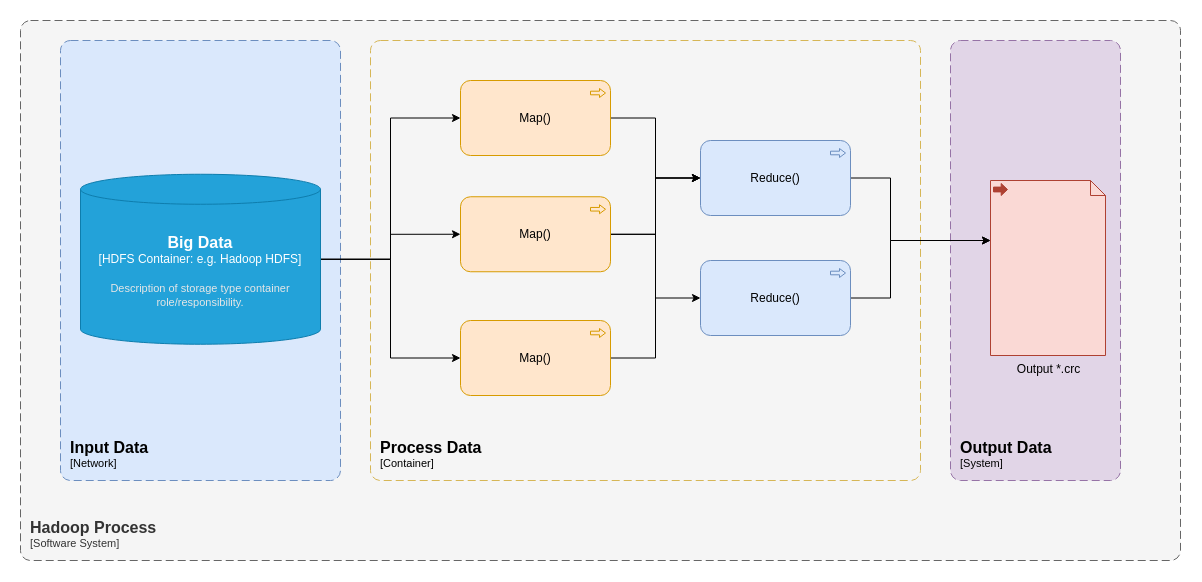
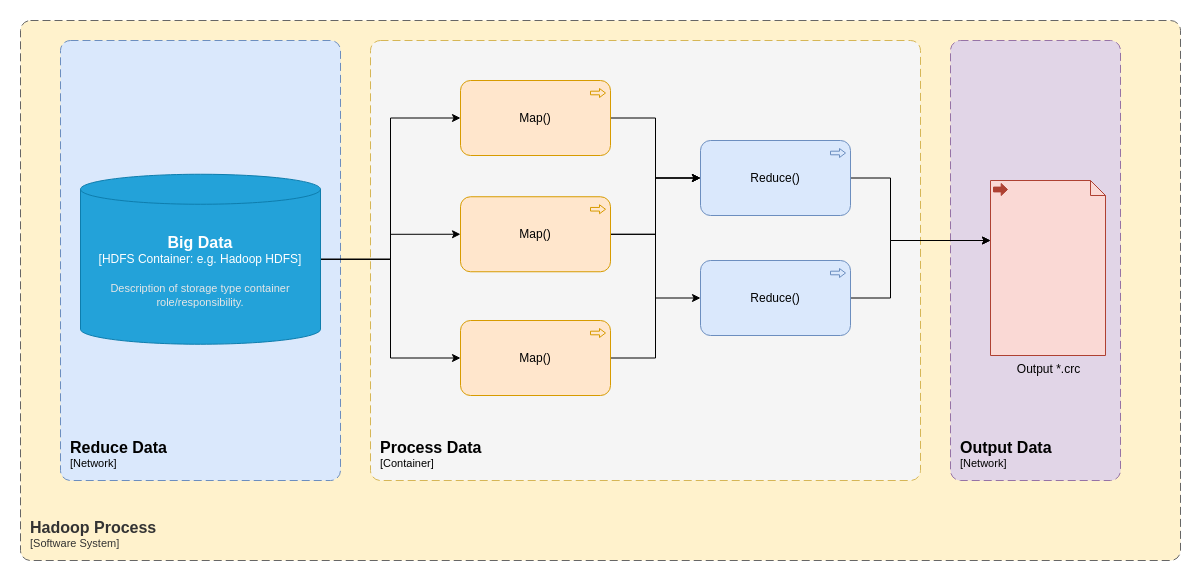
node "Input Data [Network]": label "Input Data [Network]" -> "Reduce Data [Network]"
node "Output Data [System]": label "Output Data [System]" -> "Output Data [Network]"
node "Hadoop Process [Software System]": fillcolor #f5f5f5 -> #fff2cc
